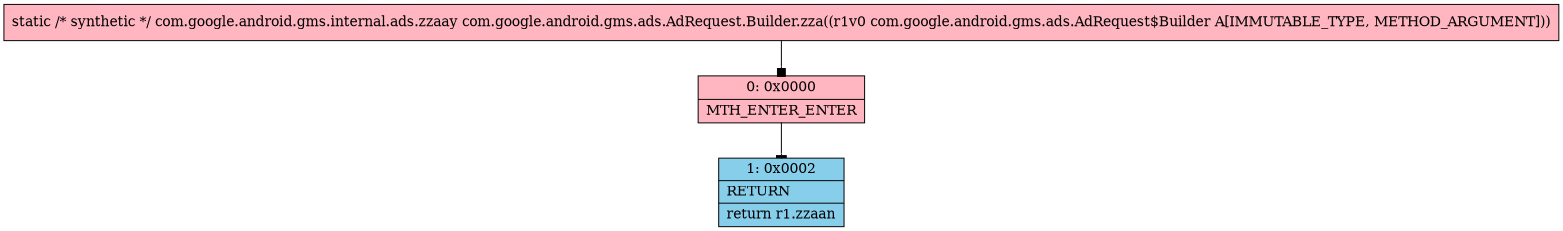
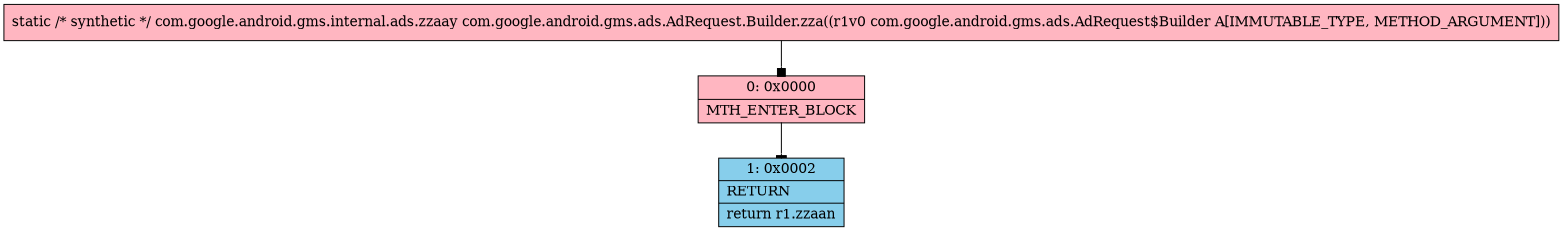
node "0: 0x0000": text "MTH_ENTER_ENTER" -> "MTH_ENTER_BLOCK"
